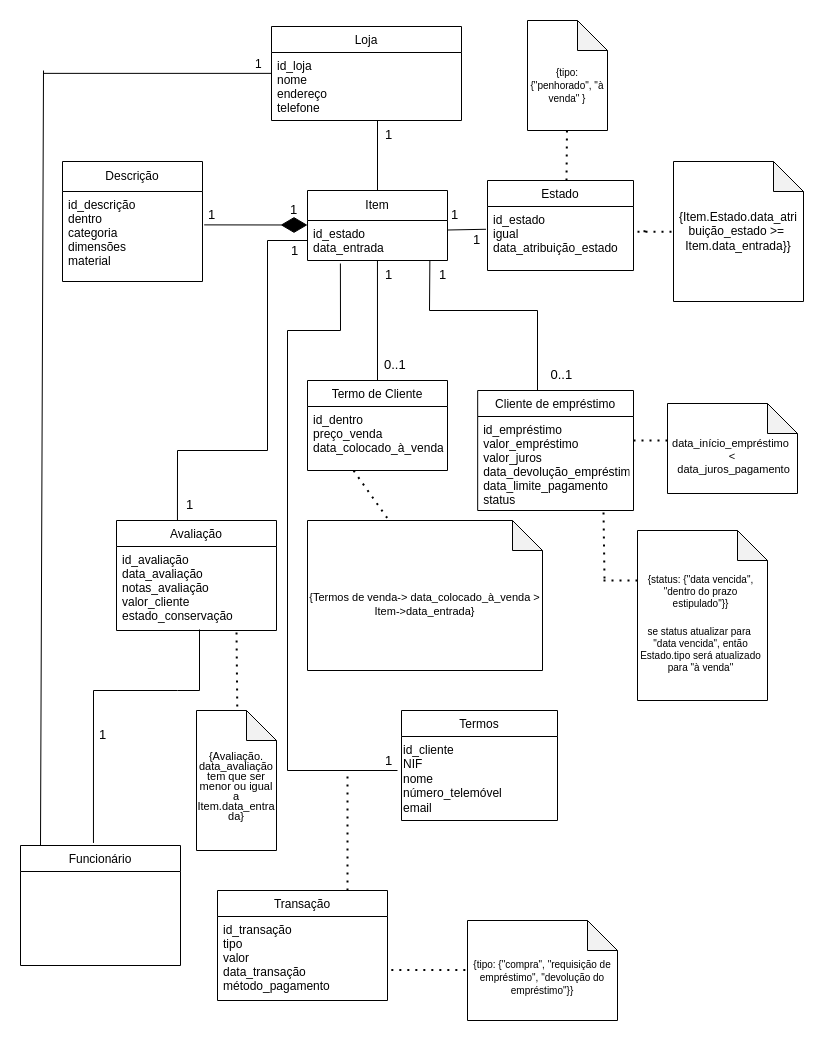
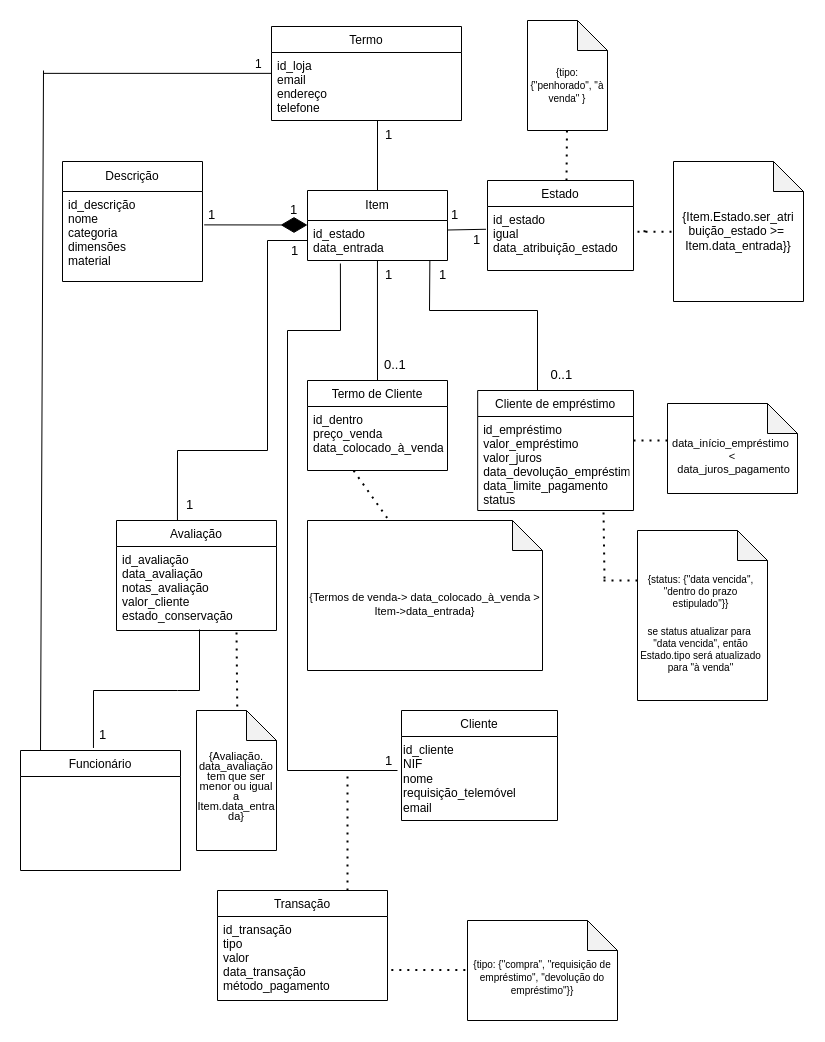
node "Loja": label "Loja" -> "Termo"
node "id_loja nome endereço telefone": label "id_loja nome endereço telefone" -> "id_loja email endereço telefone"
node "id_descrição dentro categoria dimensões material": label "id_descrição dentro categoria dimensões material" -> "id_descrição nome categoria dimensões material"
node "{Item.Estado.data_atri buição_estado >= Item.data_entrada}}": label "{Item.Estado.data_atri buição_estado >= Item.data_entrada}}" -> "{Item.Estado.ser_atri buição_estado >= Item.data_entrada}}"
node "Termos": label "Termos" -> "Cliente"
node "id_cliente NIF nome número_telemóvel email": label "id_cliente NIF nome número_telemóvel email" -> "id_cliente NIF nome requisição_telemóvel email"
node "Funcionário": moved (101, 906) -> (101, 811)
